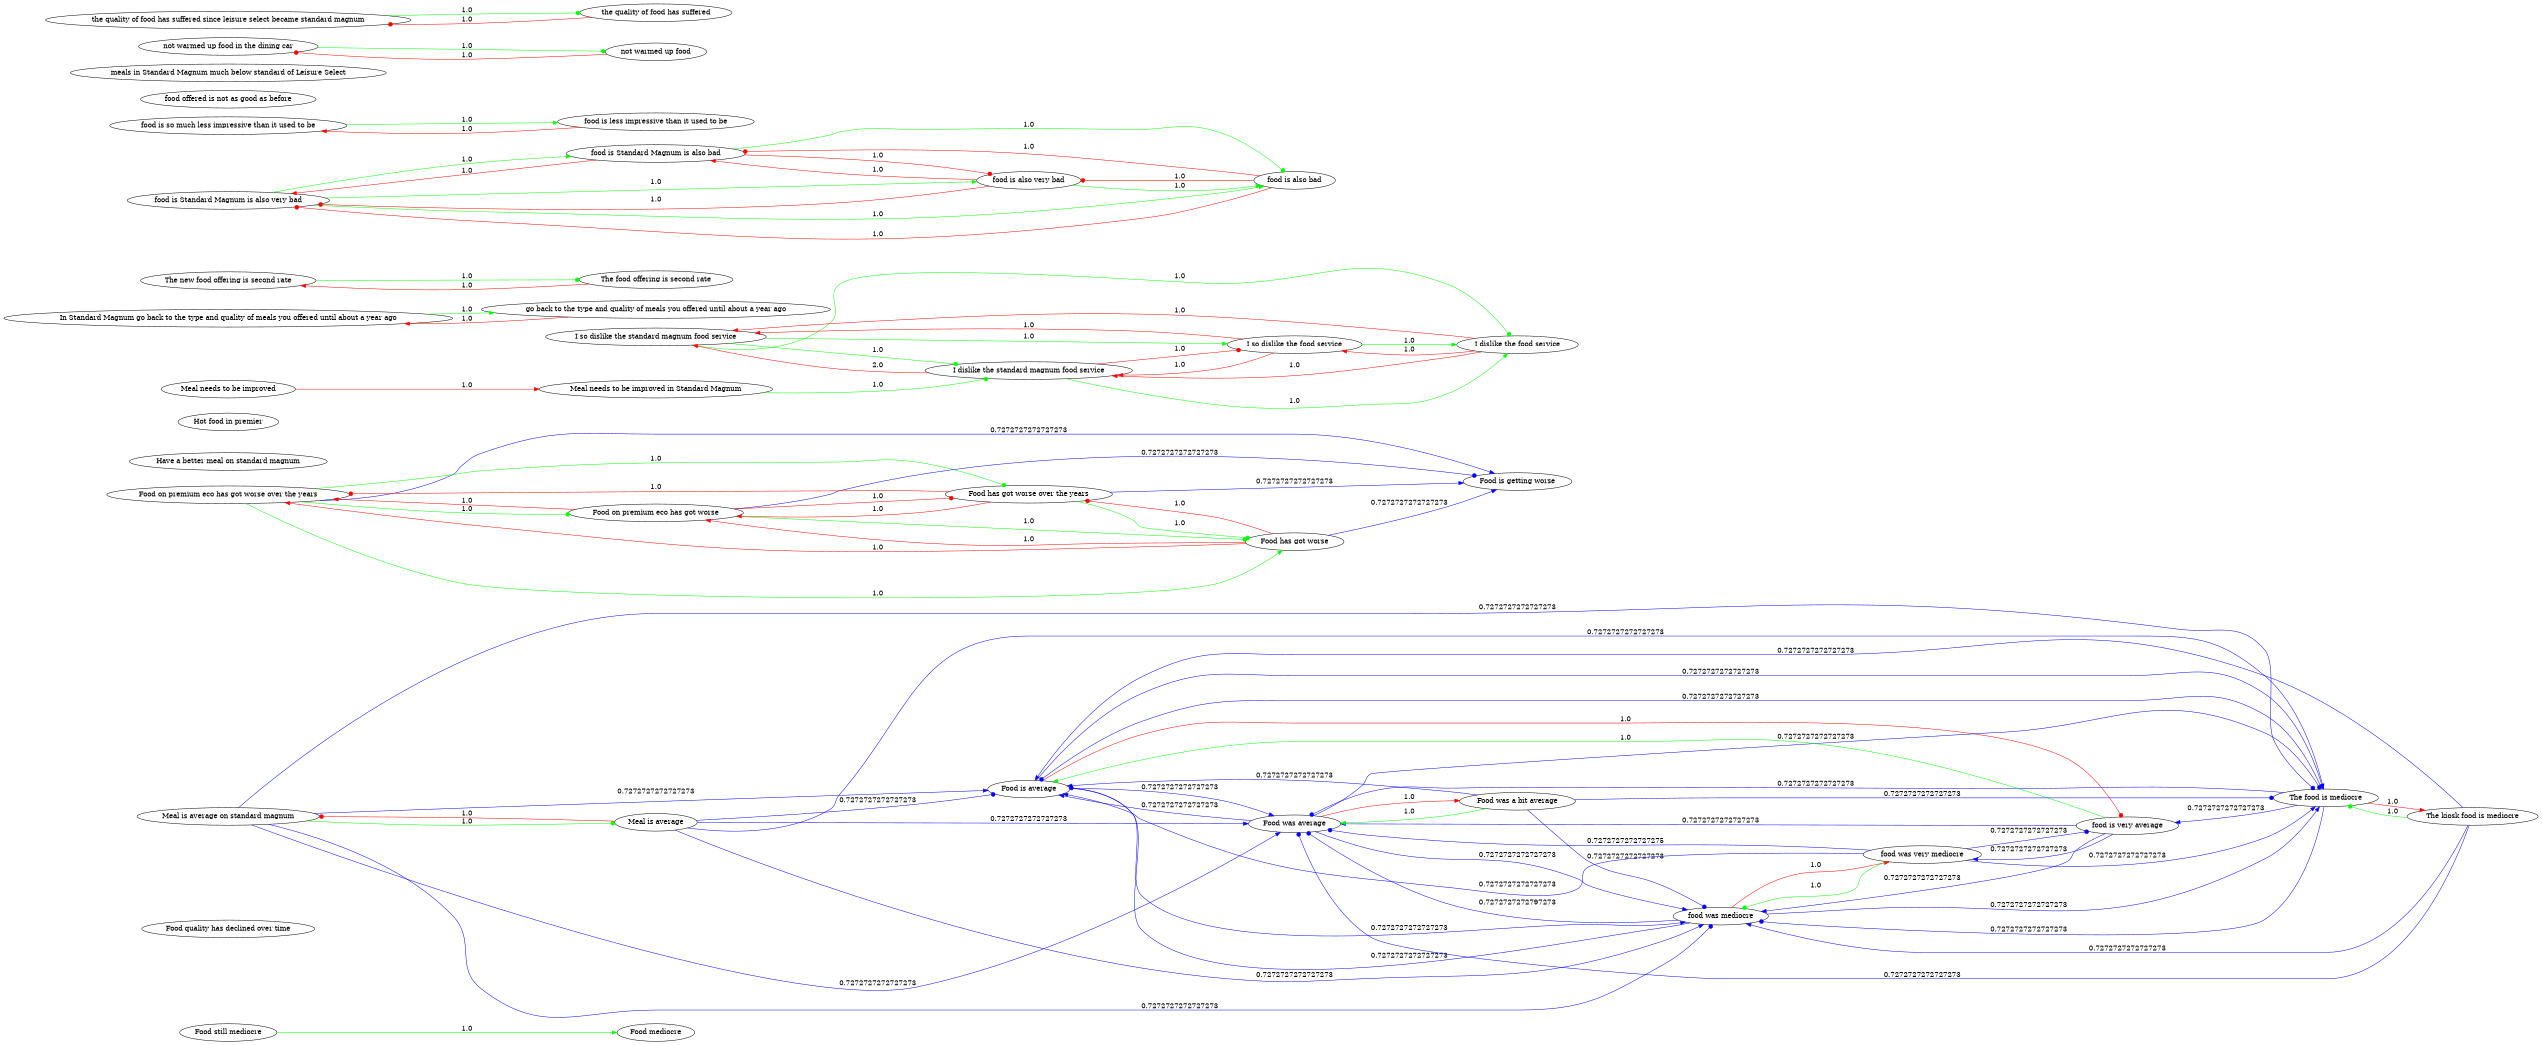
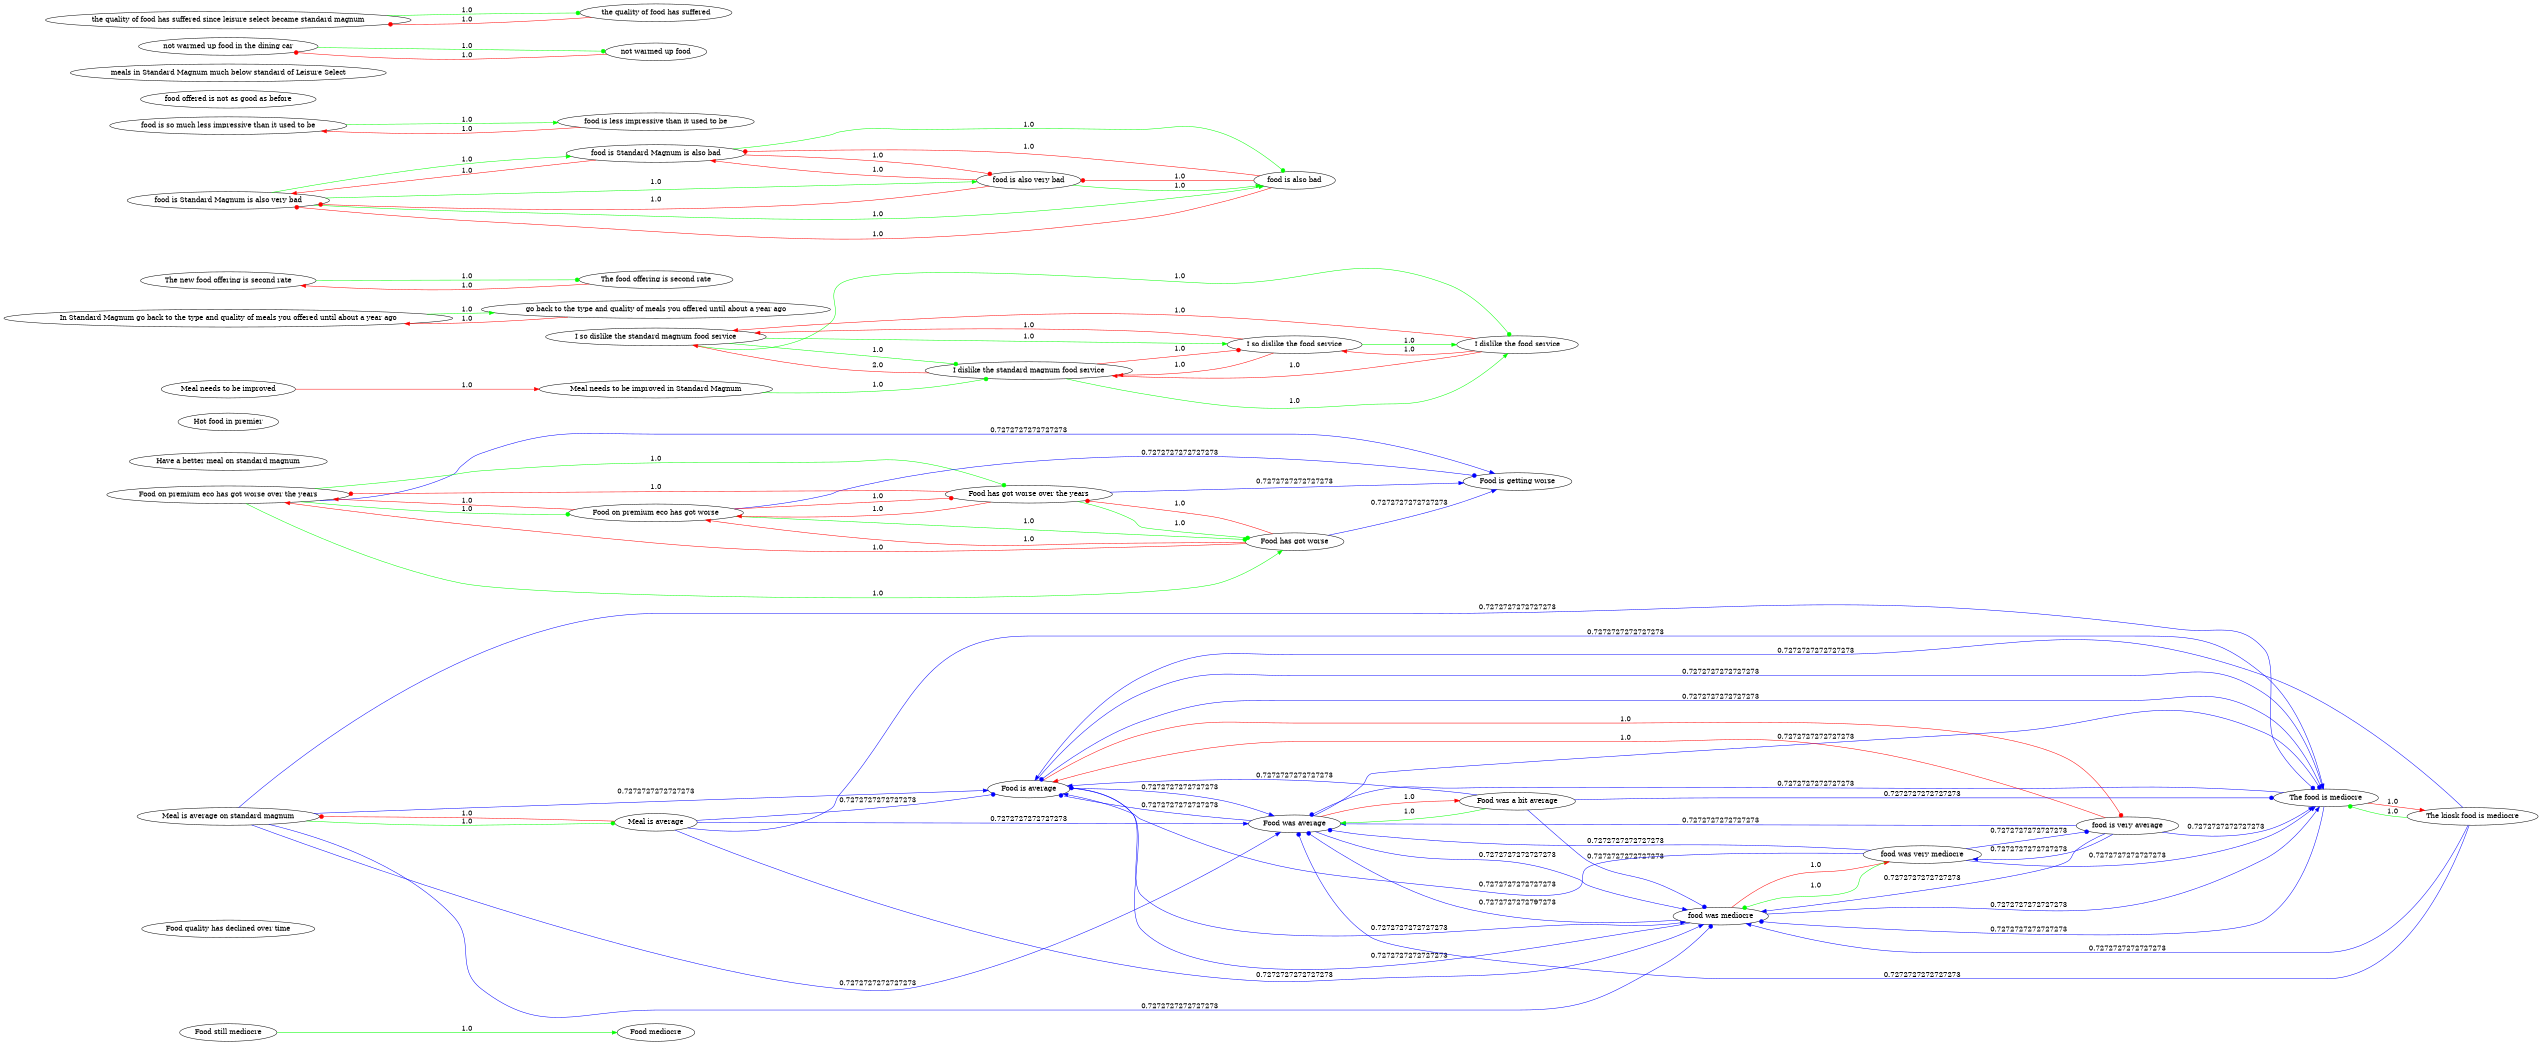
edge "food is very average" -> "Food is average": color green -> red
edge "Food was average" -> "Food is average": arrowhead normal -> dot
edge "The food is mediocre" -> "food is very average": reversed
edge "food was very mediocre" -> "Food was average": label "0.7272727272727275" -> "0.7272727272727273"
